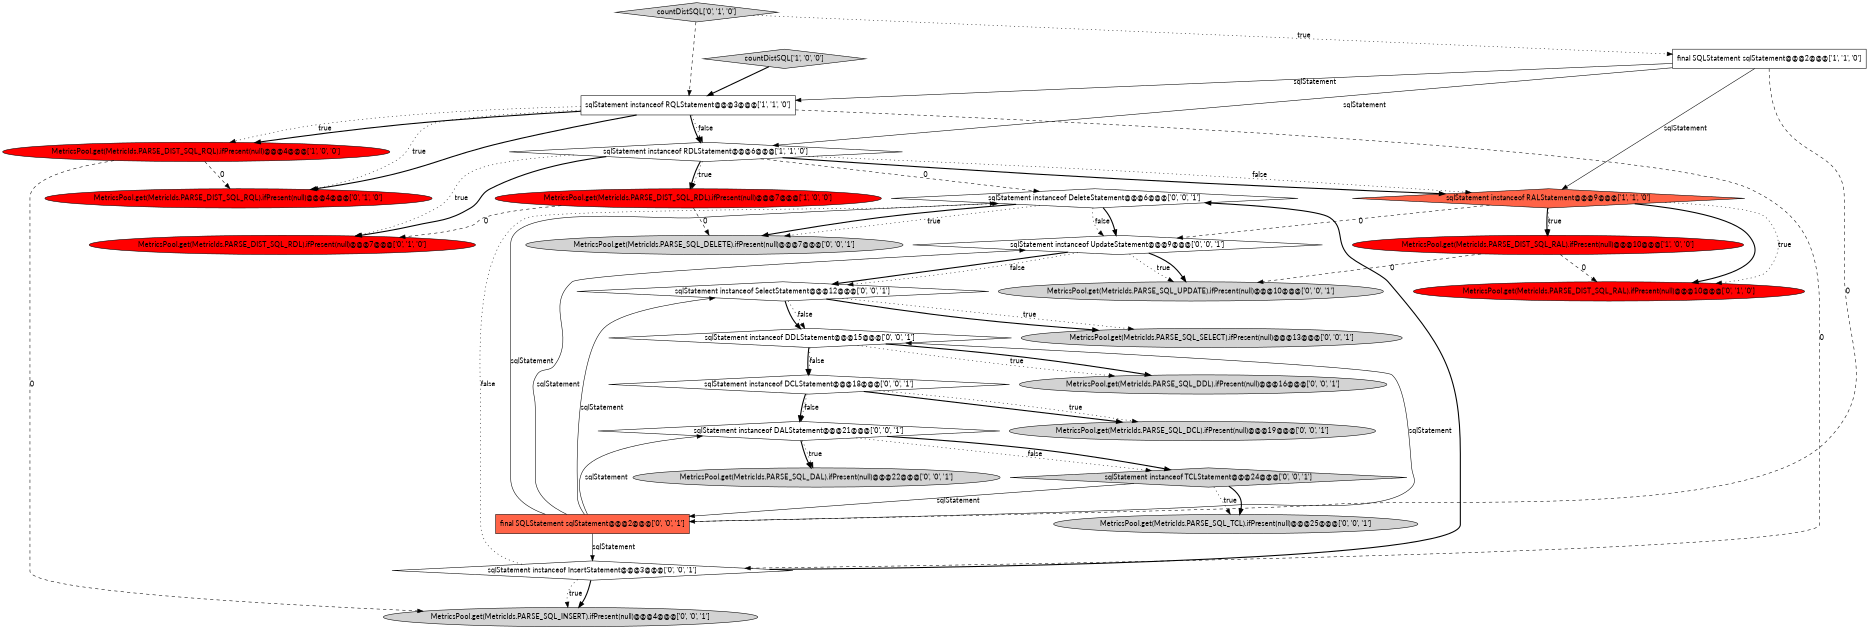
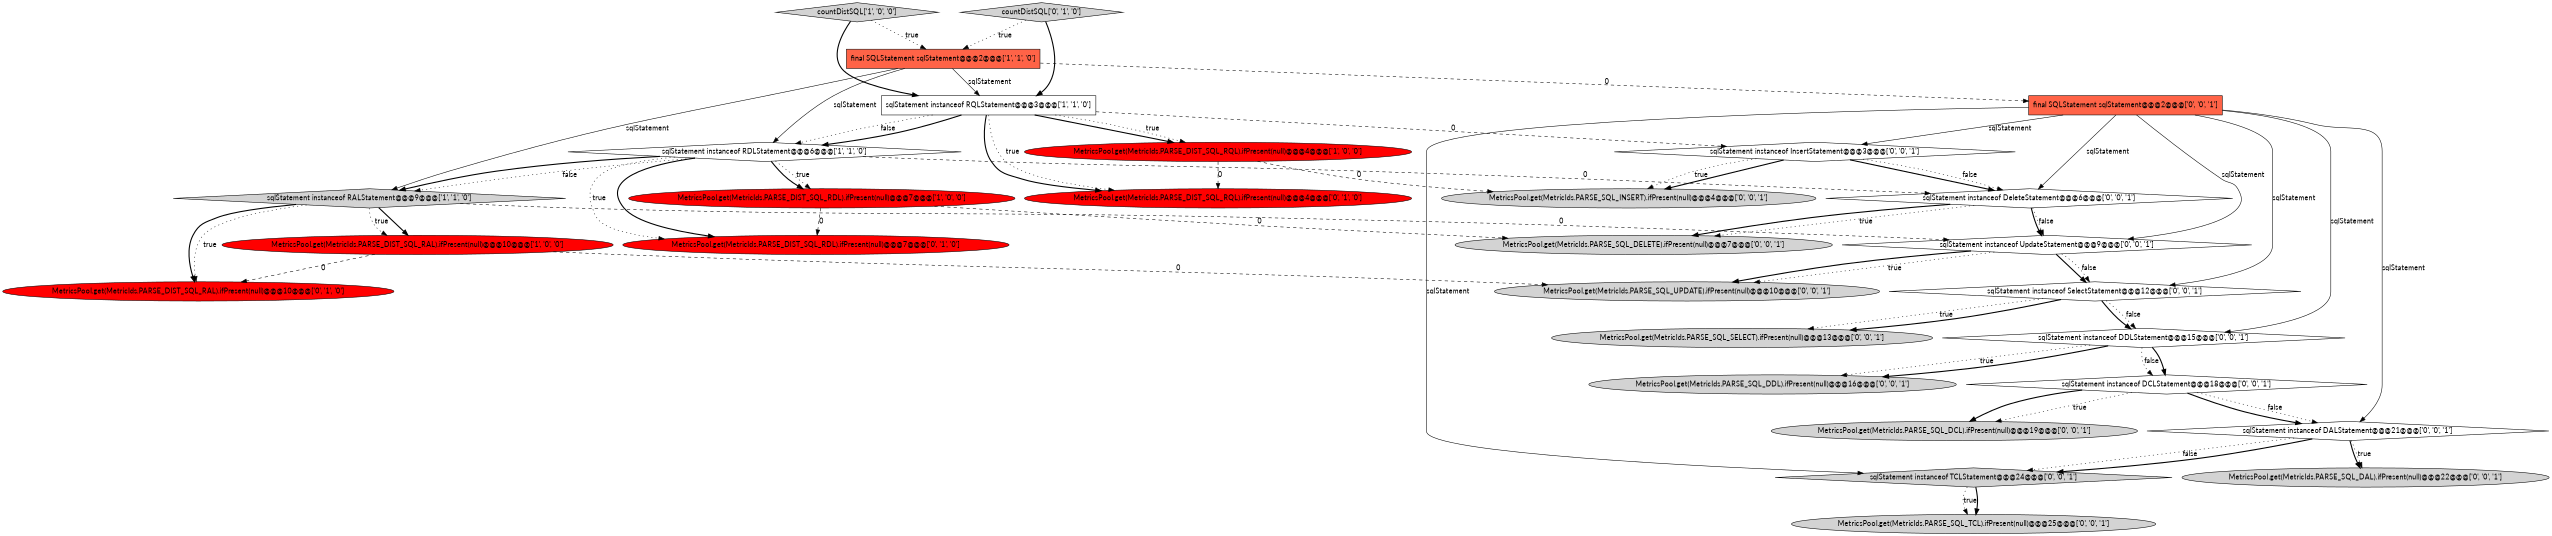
edge "countDistSQL['1', '0', '0']" -> "final SQLStatement sqlStatement@@@2@@@['1', '1', '0']": added, label "true"
edge "countDistSQL['0', '1', '0']" -> "sqlStatement instanceof RQLStatement@@@3@@@['1', '1', '0']": style dashed -> bold
node "final SQLStatement sqlStatement@@@2@@@['1', '1', '0']": fillcolor white -> tomato
node "sqlStatement instanceof RALStatement@@@9@@@['1', '1', '0']": fillcolor tomato -> lightgray
edge "sqlStatement instanceof TCLStatement@@@24@@@['0', '0', '1']" -> "final SQLStatement sqlStatement@@@2@@@['0', '0', '1']": reversed
